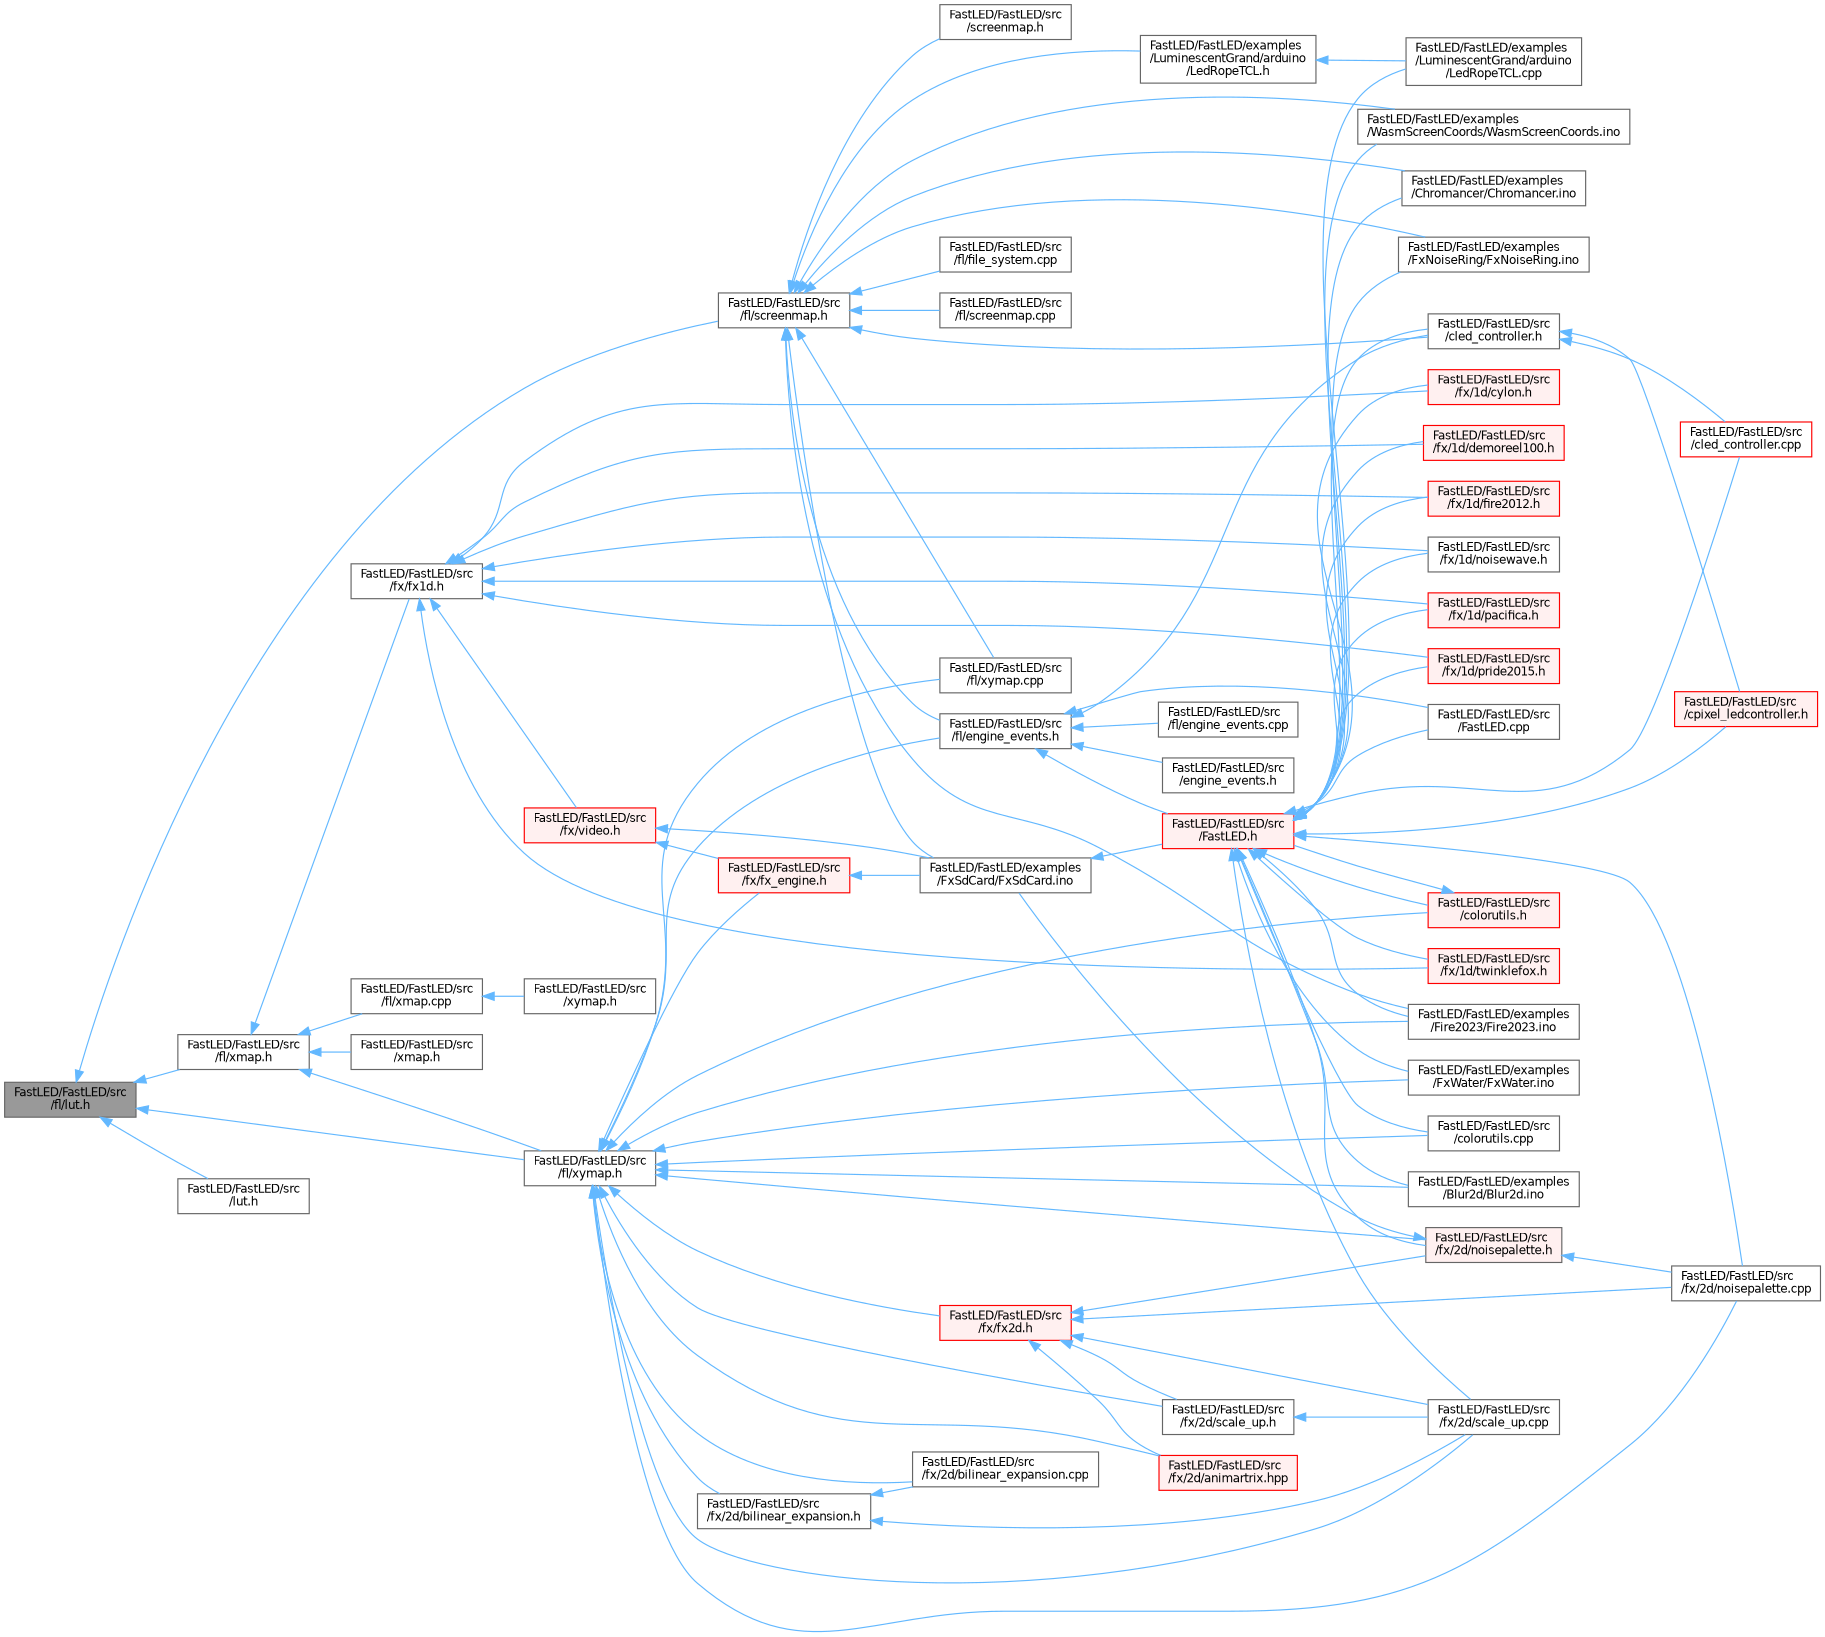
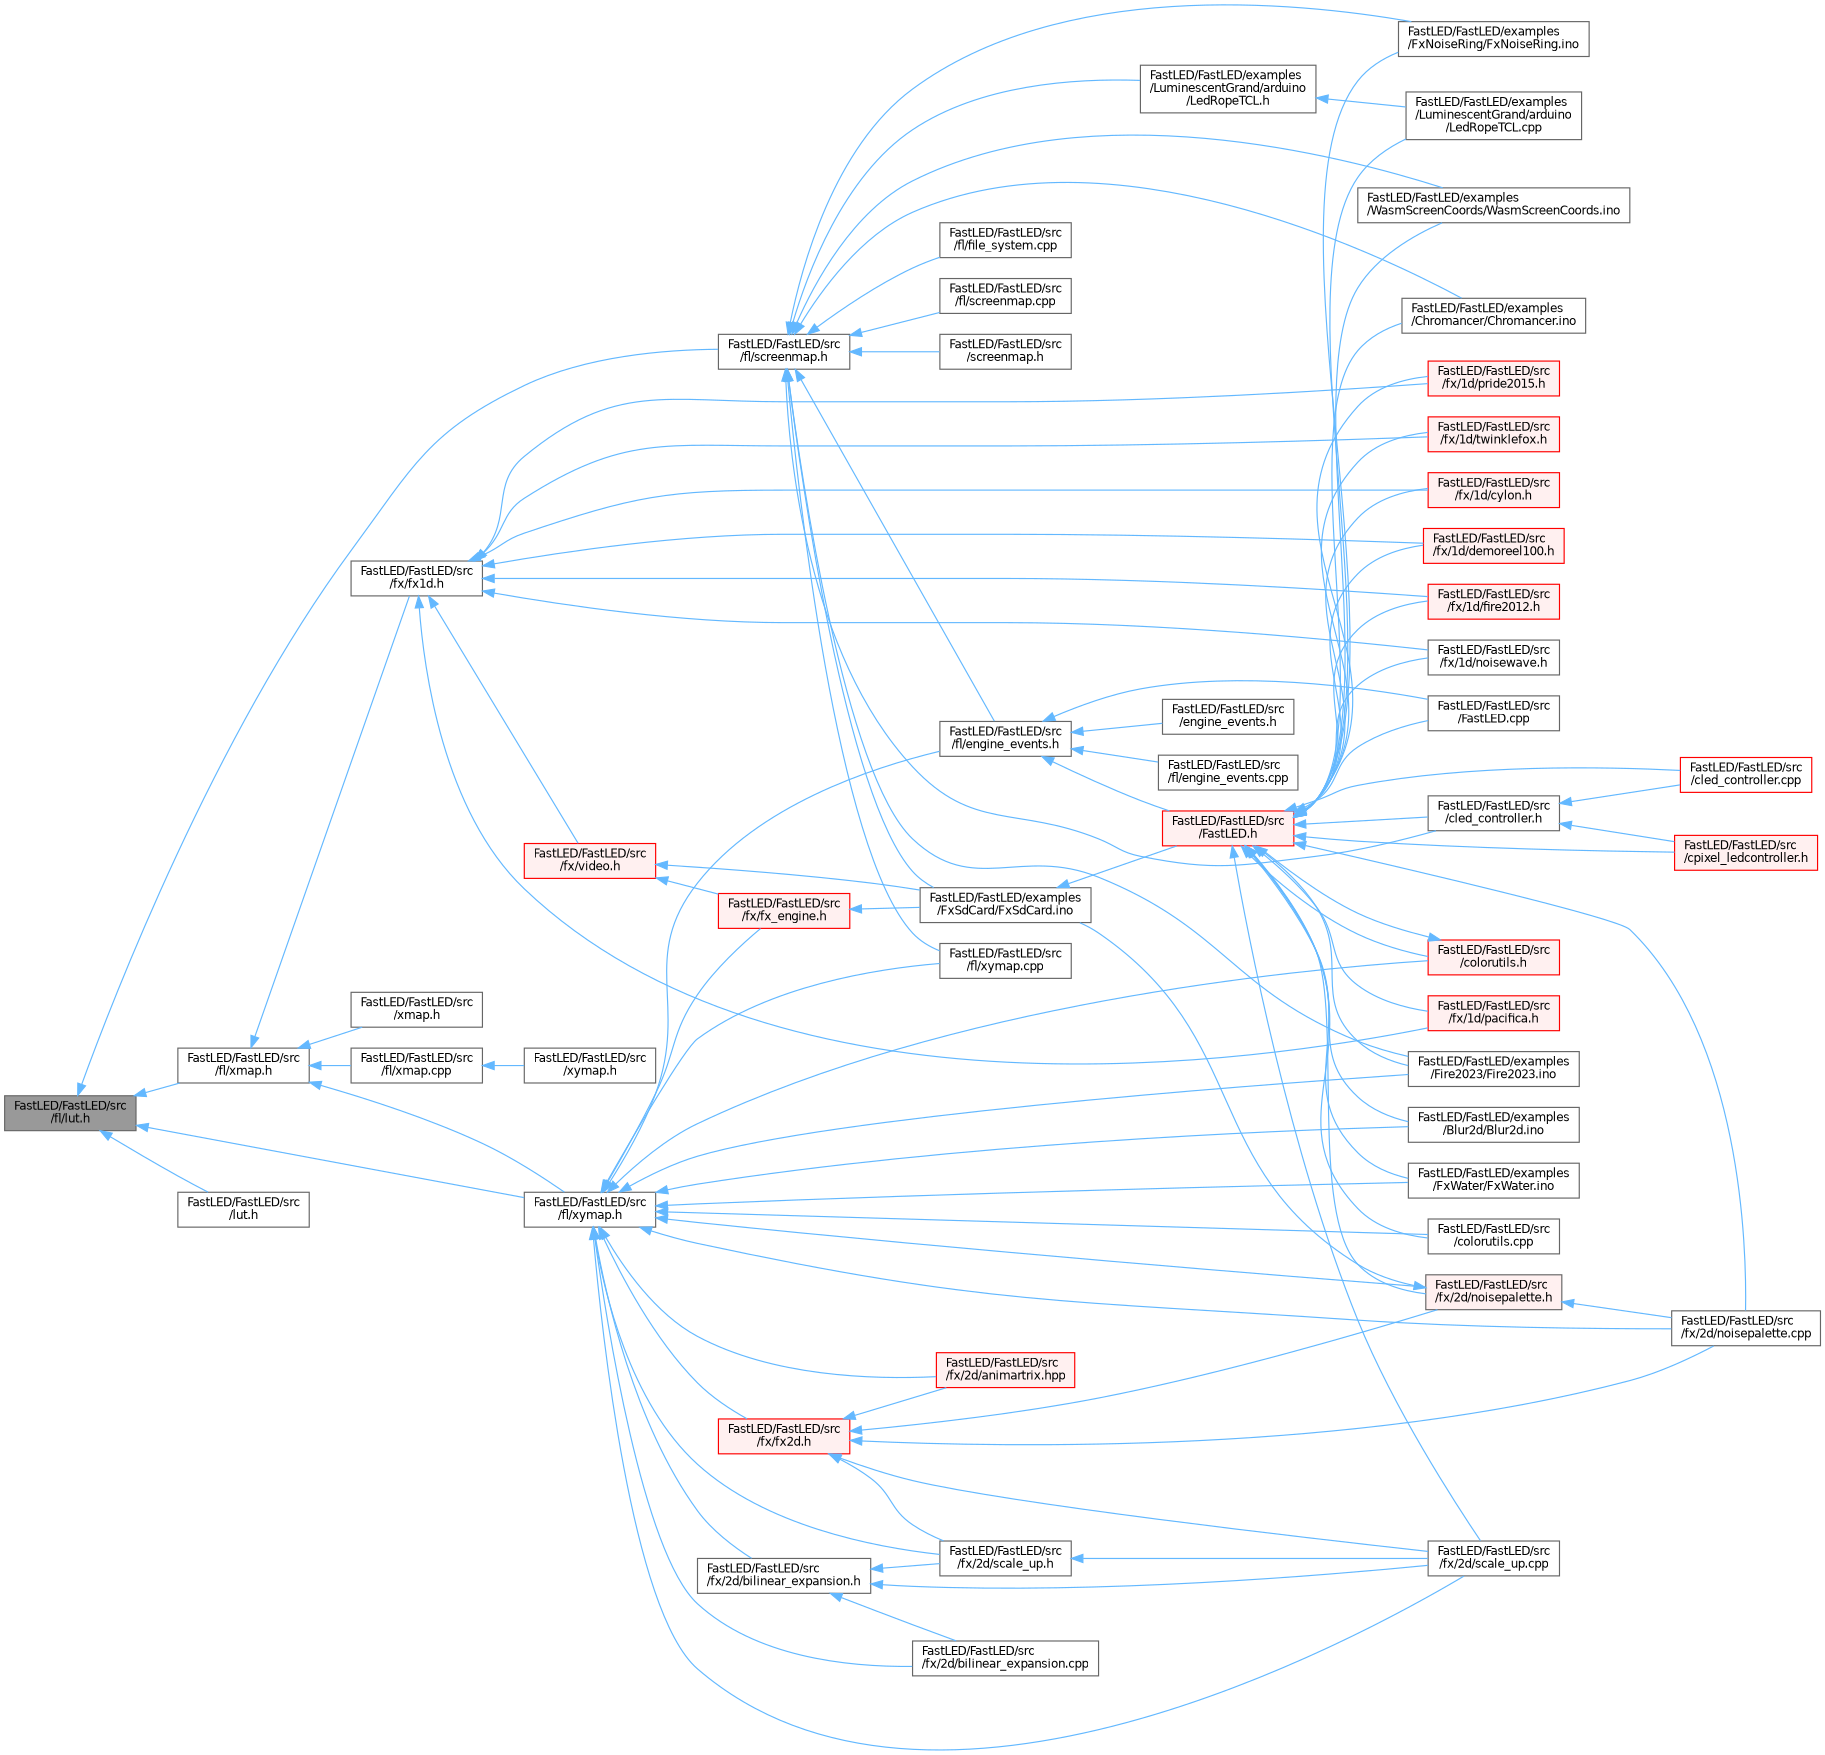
edge "FastLED/FastLED/src /cled_controller.h" -> "FastLED/FastLED/src /fl/engine_events.h": removed
edge "FastLED/FastLED/src /fx/2d/scale_up.h" -> "FastLED/FastLED/src /fx/2d/bilinear_expansion.h": added
